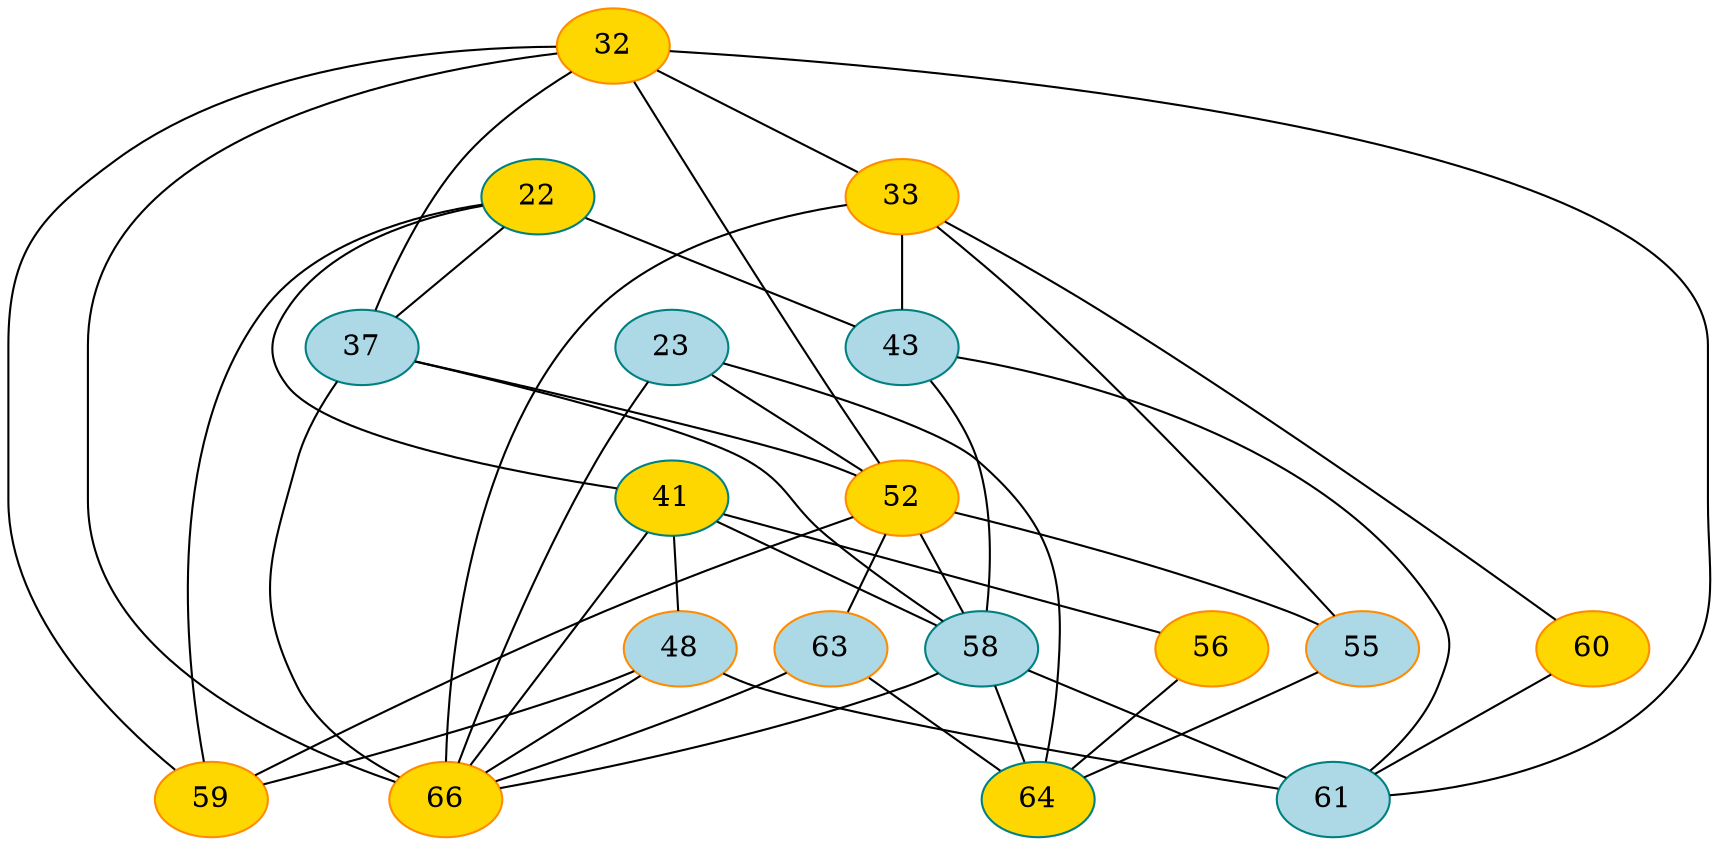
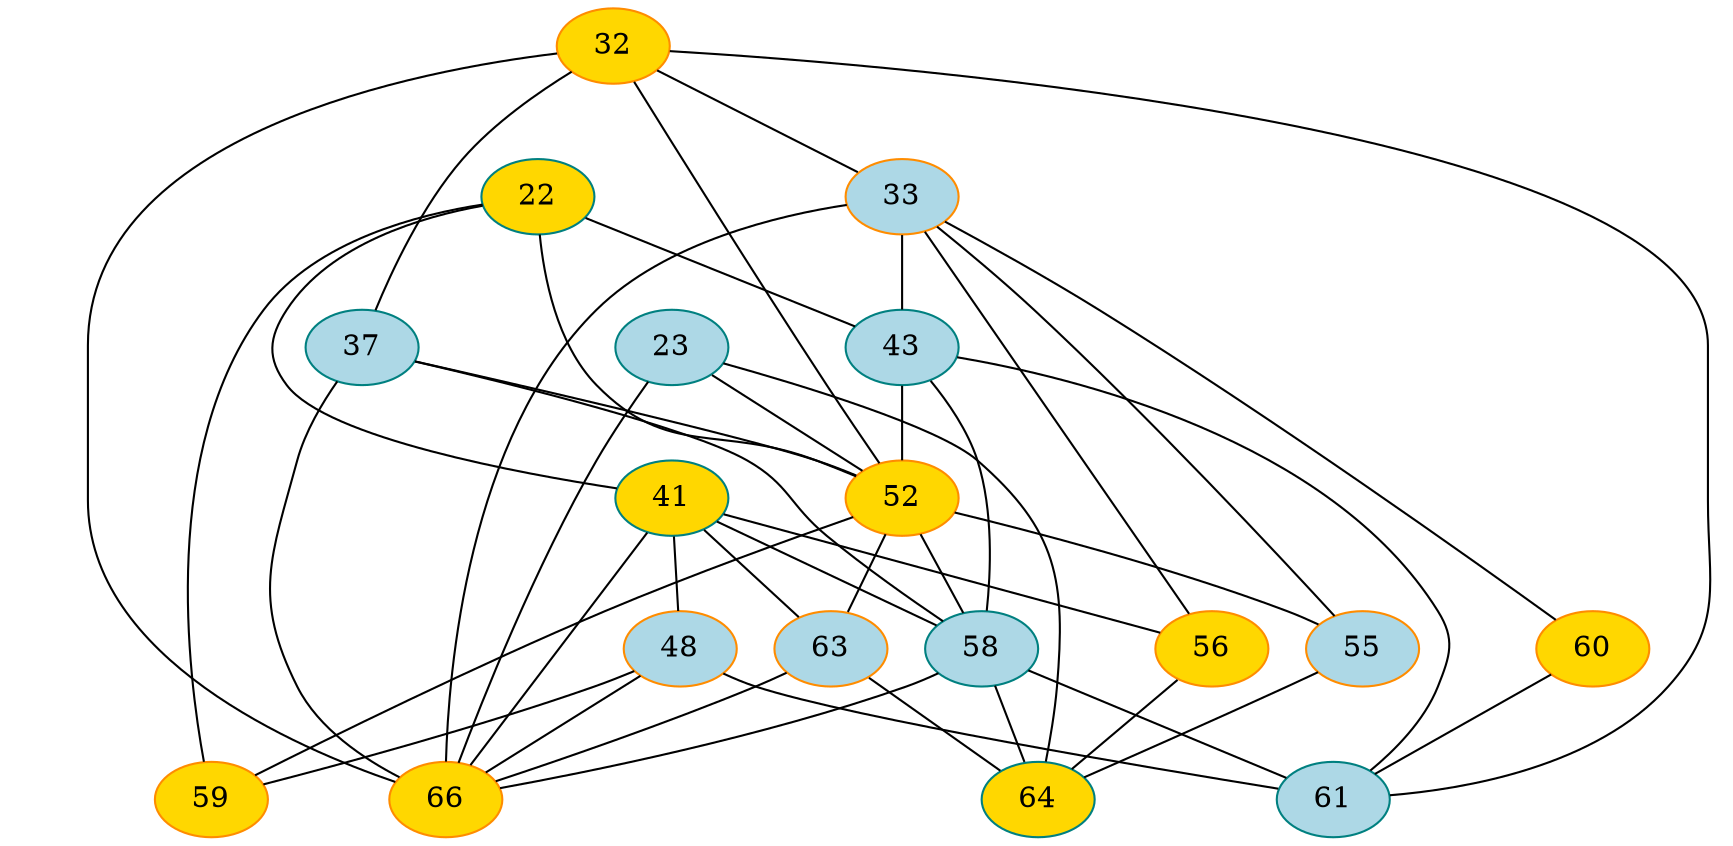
node "33": fillcolor gold -> lightblue
edge "32" -- "59": removed
edge "22" -- "37": now "22" -- "52"
edge "33" -- "56": added
edge "43" -- "52": added
edge "41" -- "63": added
